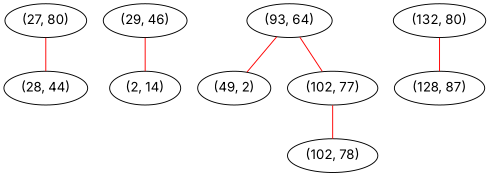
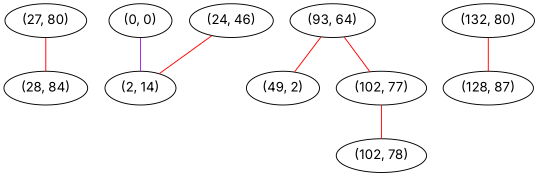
node "(0, 0)": added
node "(29, 46)": label "(29, 46)" -> "(24, 46)"
node "(28, 44)": label "(28, 44)" -> "(28, 84)"
